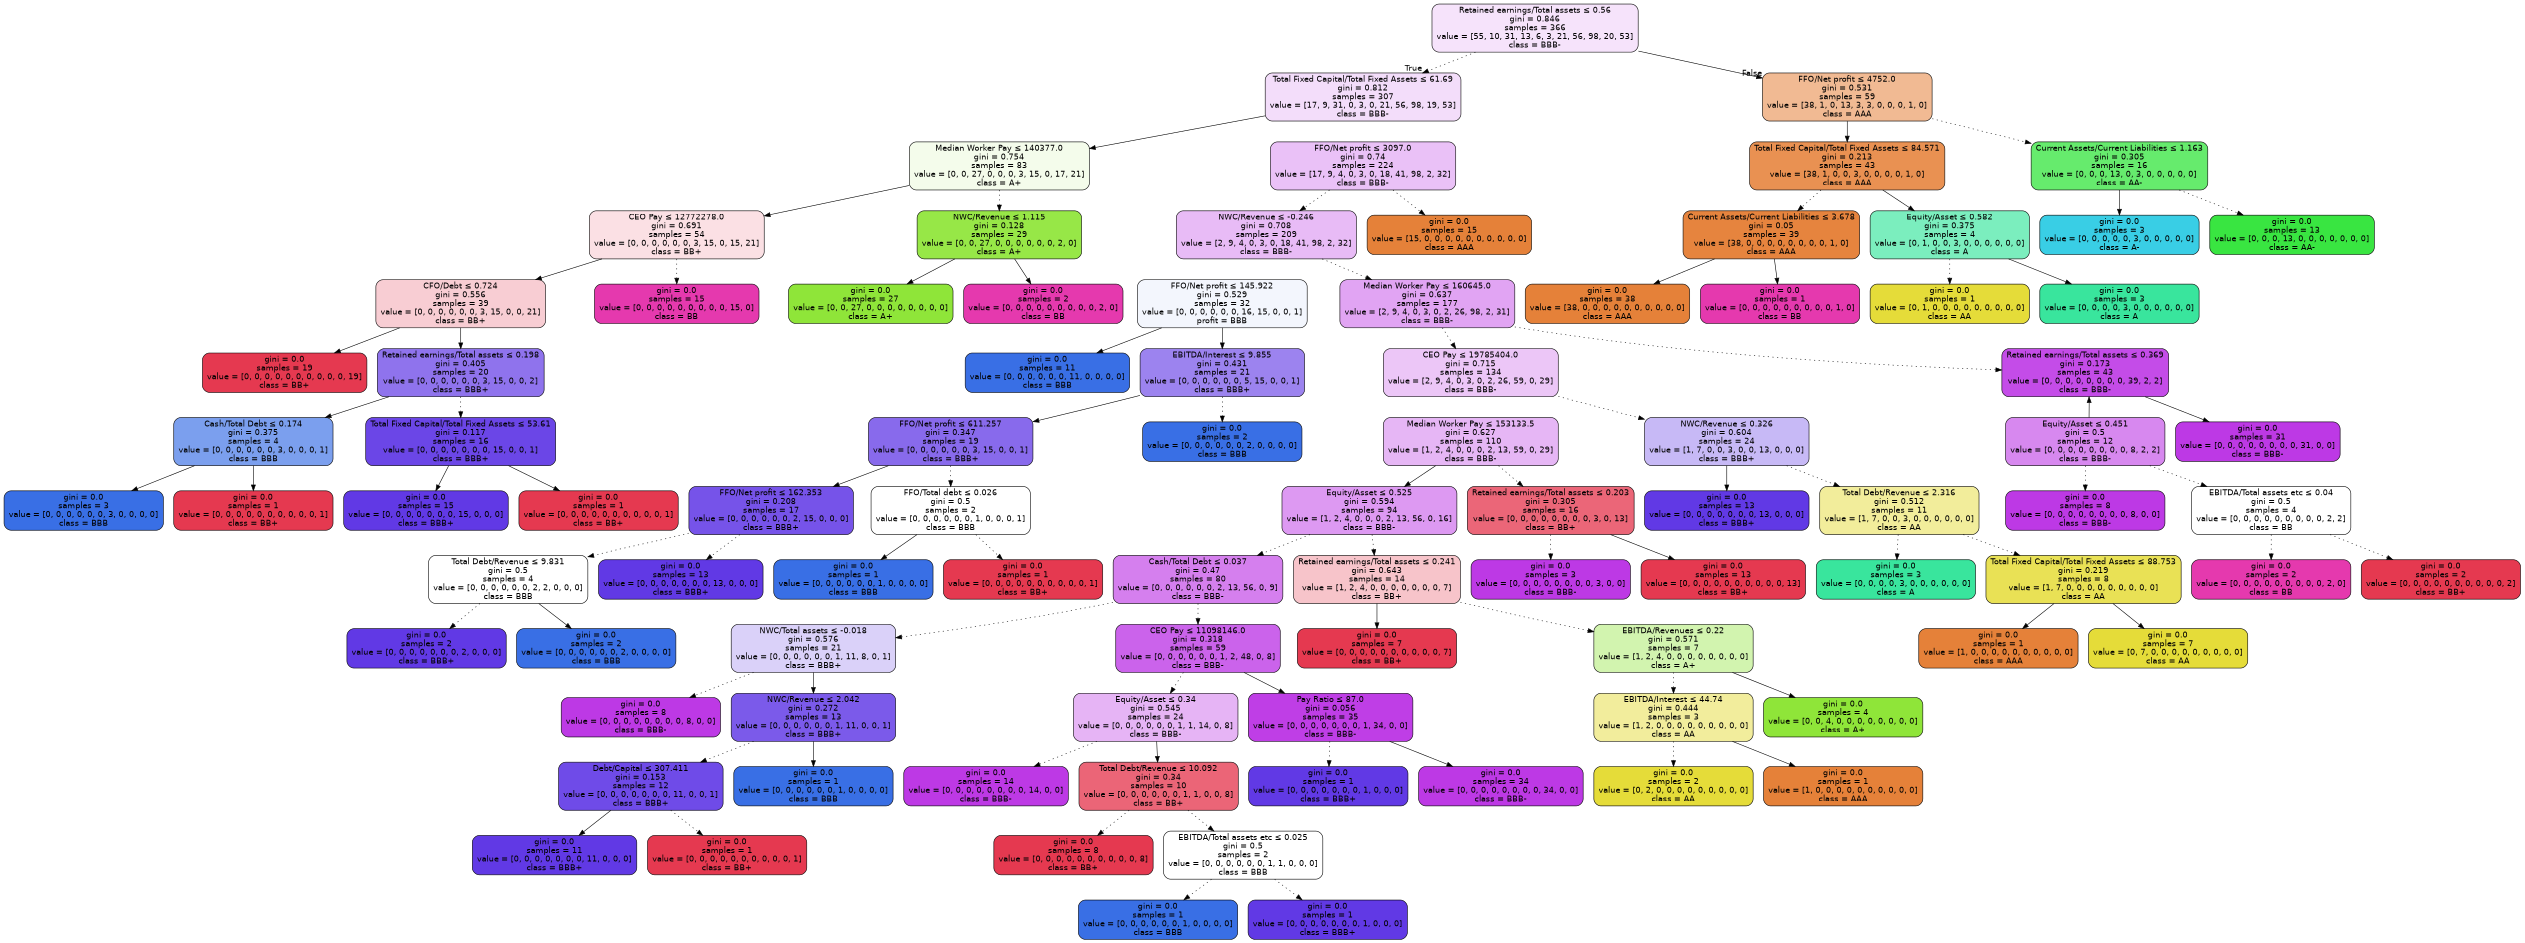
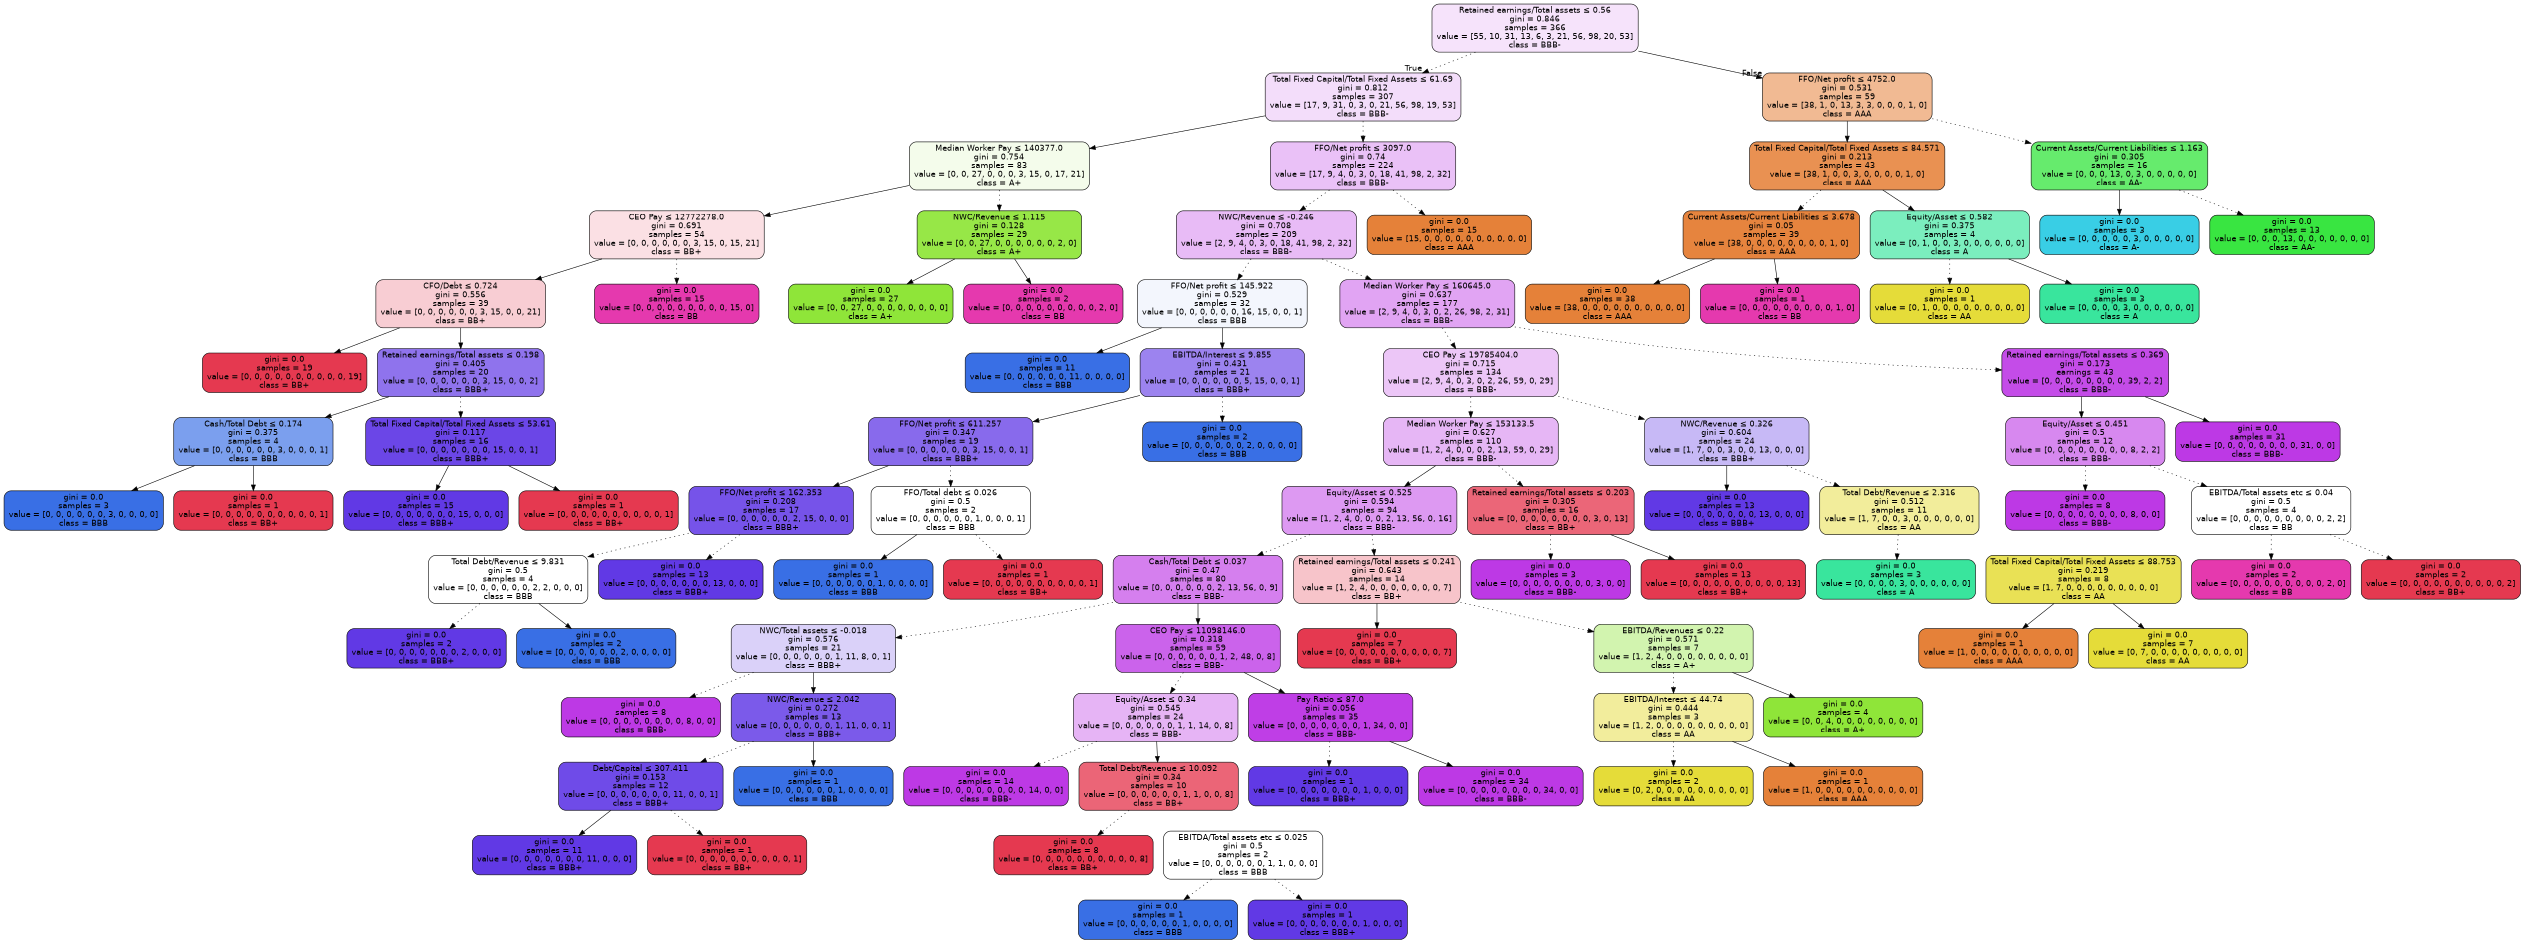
edge "Total Fixed Capital/Total Fixed Assets ≤ 61.69" -> "FFO/Net profit ≤ 3097.0": added
edge "NWC/Revenue ≤ -0.246" -> "FFO/Net profit ≤ 145.922": added
node "FFO/Net profit ≤ 145.922": text "profit = BBB" -> "class = BBB"
node "Retained earnings/Total assets ≤ 0.369": text "samples = 43" -> "earnings = 43"
edge "CEO Pay ≤ 19785404.0" -> "Median Worker Pay ≤ 153133.5": added
edge "Equity/Asset ≤ 0.451" -> "Retained earnings/Total assets ≤ 0.369": reversed
edge "Total Debt/Revenue ≤ 2.316" -> "Total Fixed Capital/Total Fixed Assets ≤ 88.753": removed
edge "Cash/Total Debt ≤ 0.037" -> "CEO Pay ≤ 11098146.0": style dotted -> solid
edge "Total Debt/Revenue ≤ 10.092" -> "EBITDA/Total assets etc ≤ 0.025": removed
